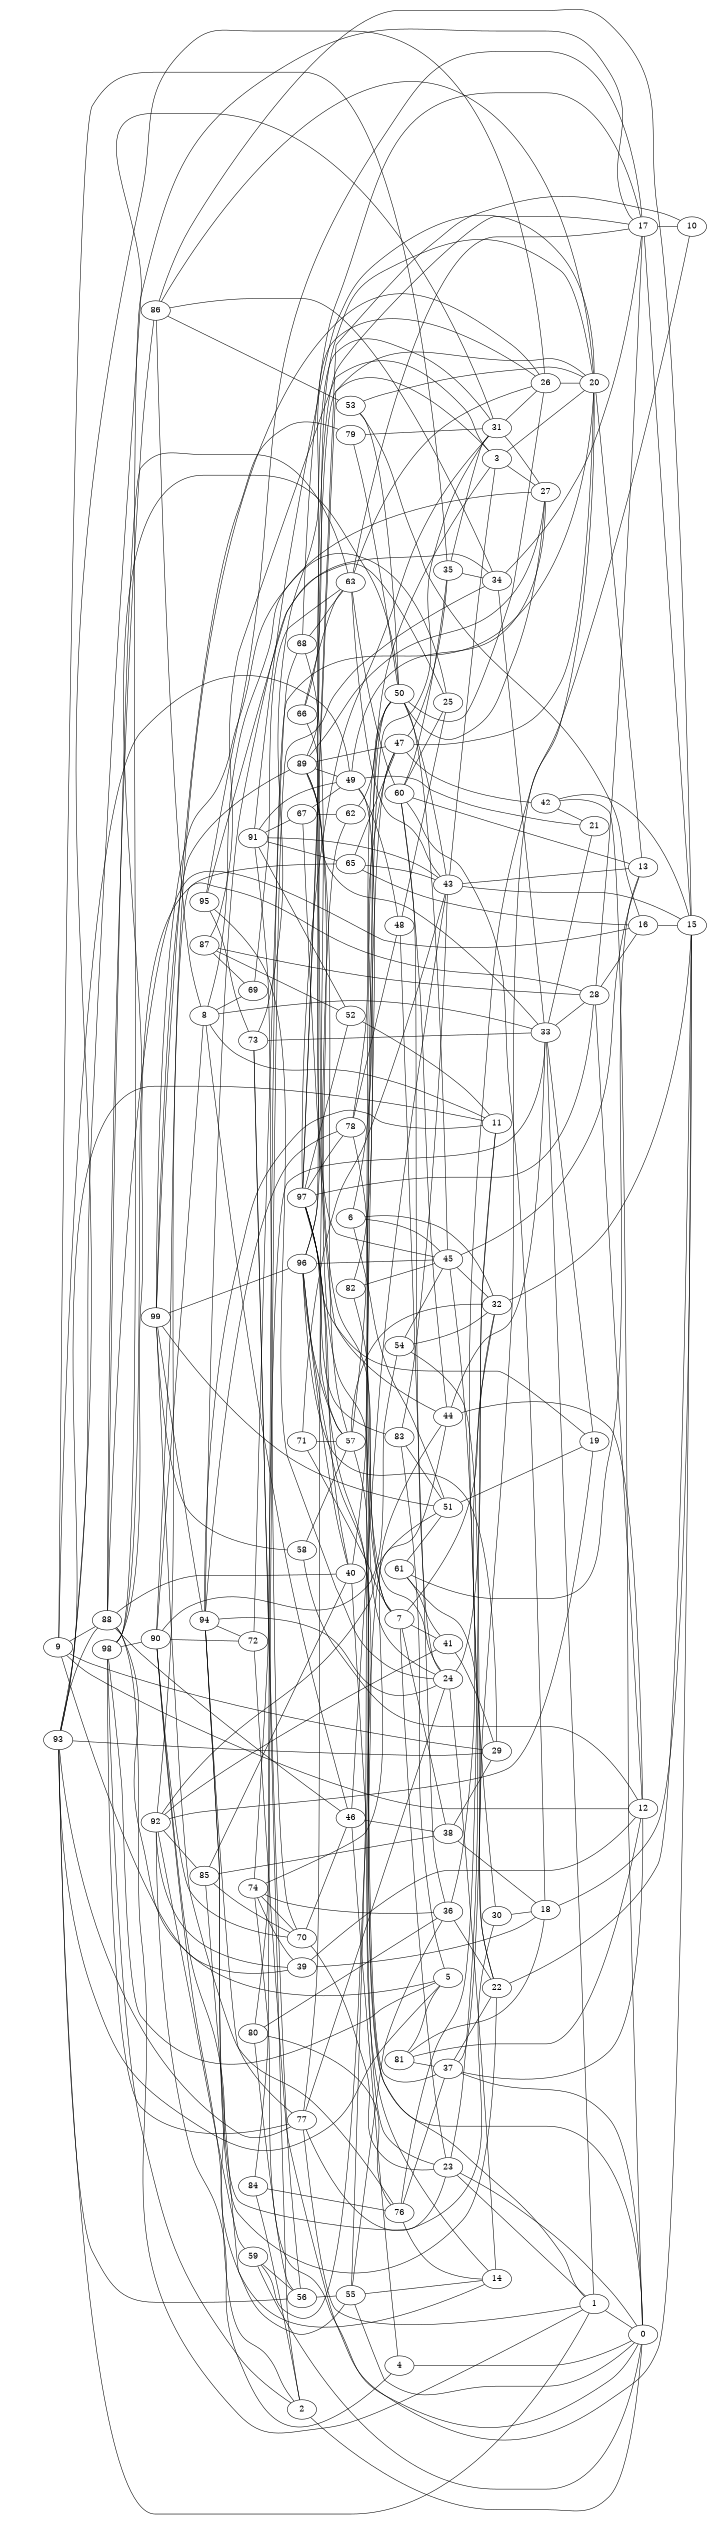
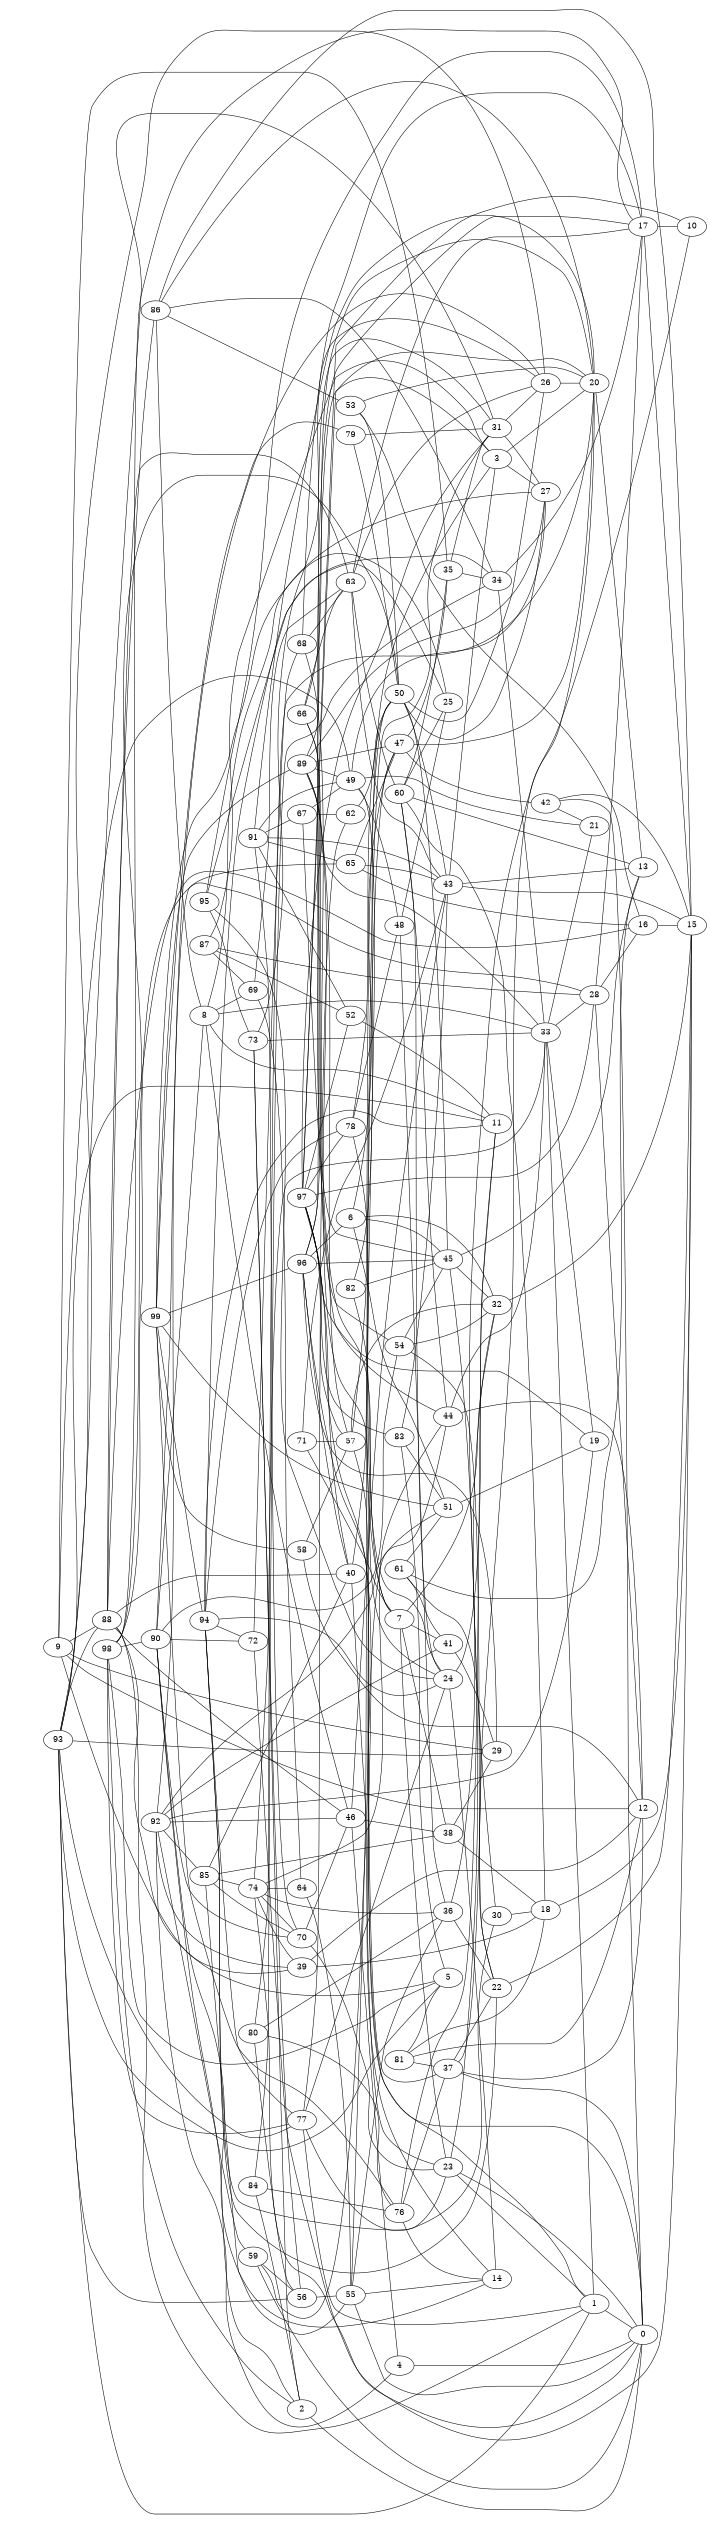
edge "66" -- "54": added
edge "96" -- "57": now "96" -- "6"
edge "46" -- "92": added
edge "85" -- "74": added
node "64": added
